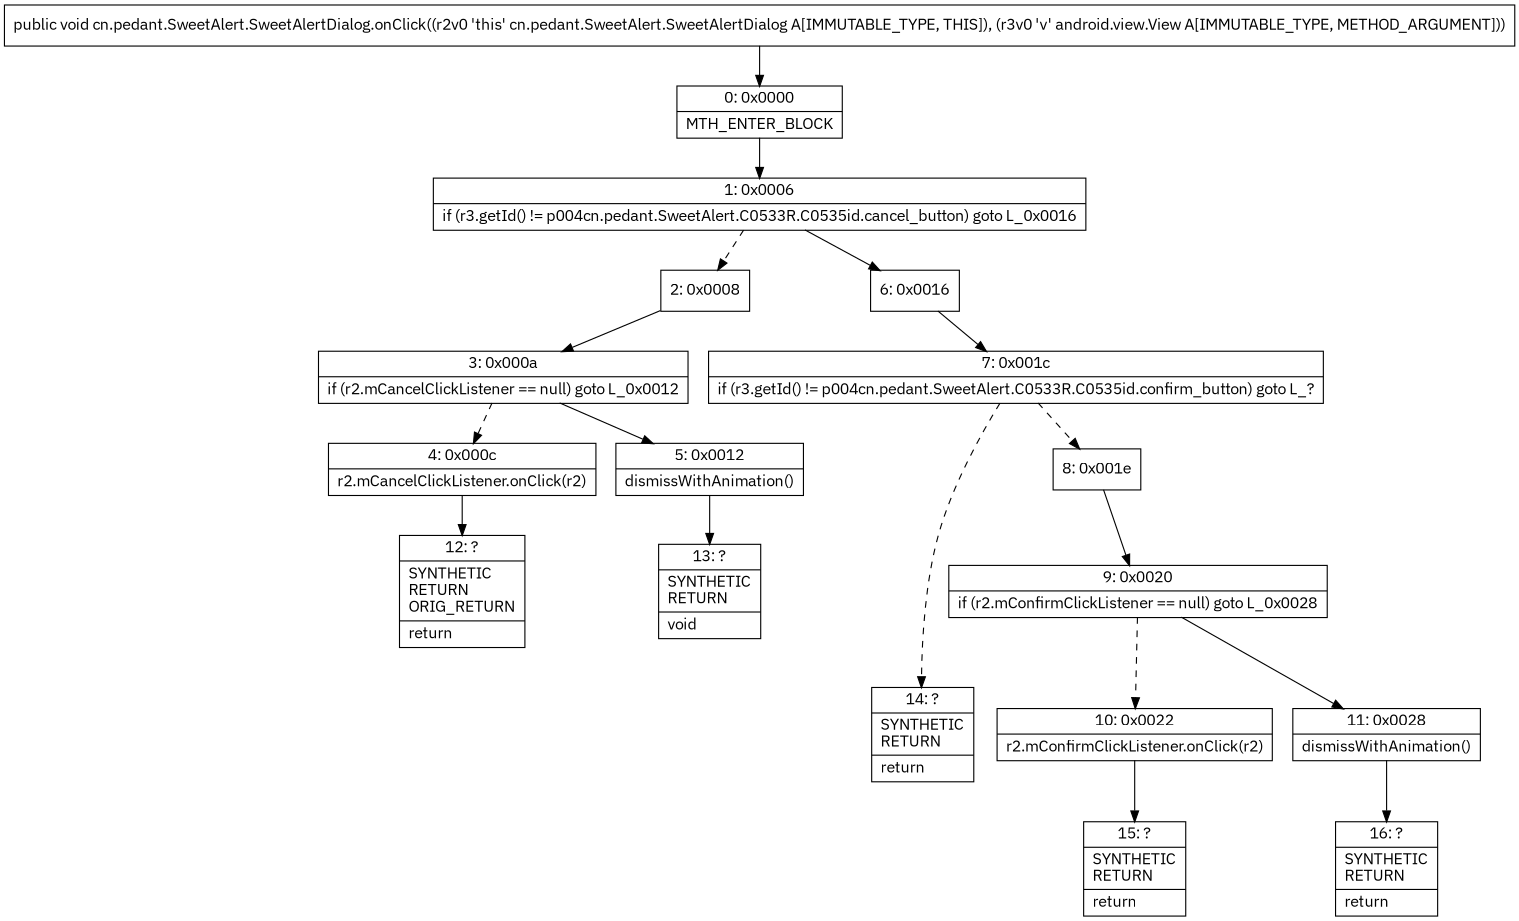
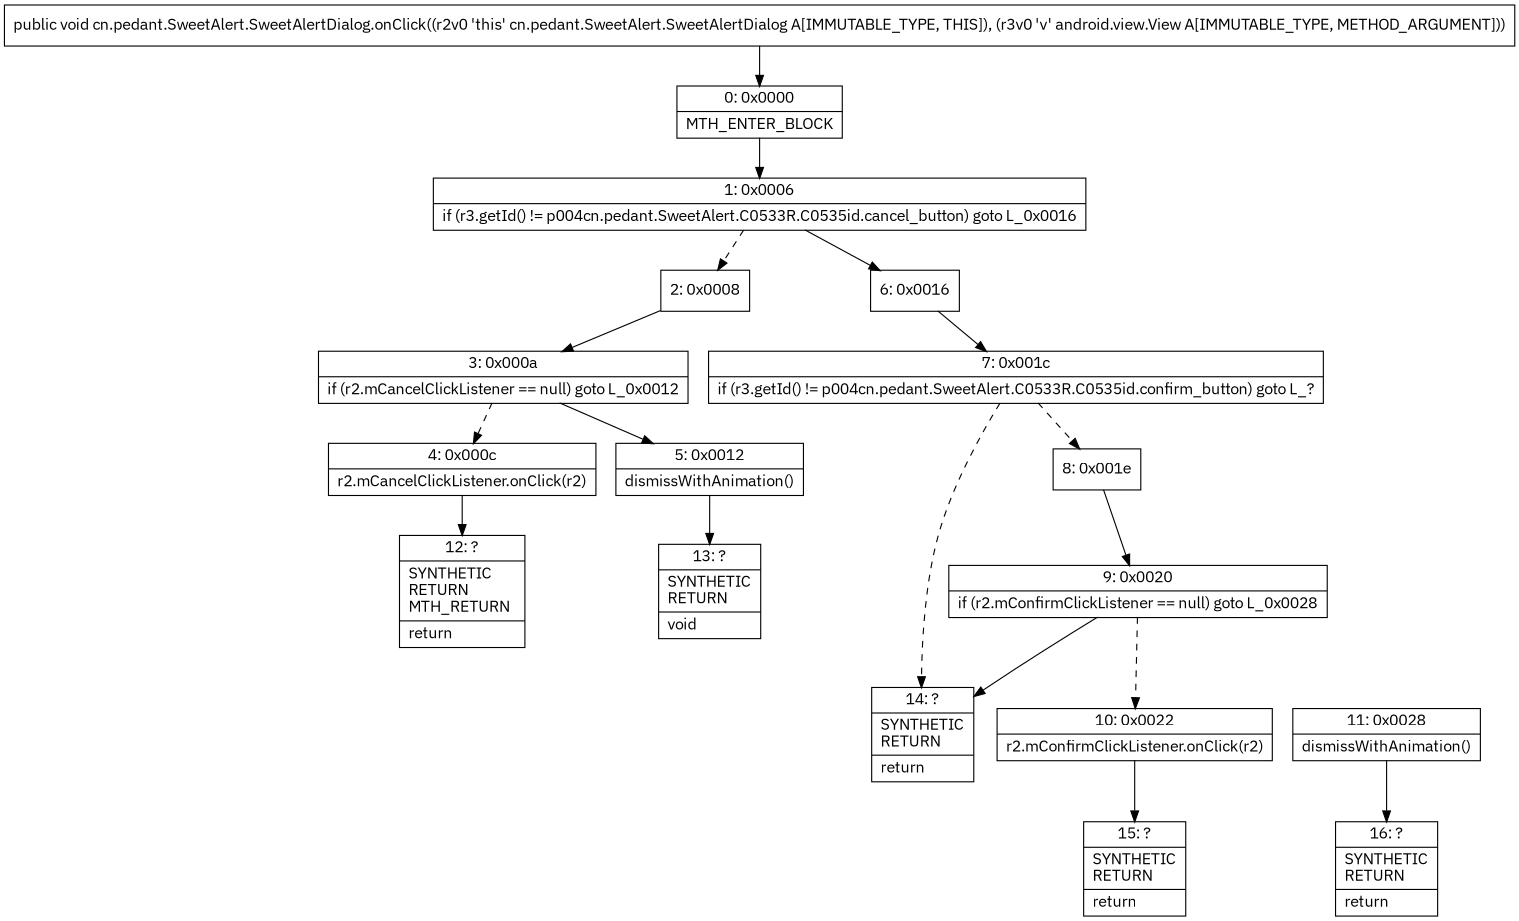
node "12: ?": text "ORIG_RETURN" -> "MTH_RETURN"
edge "9: 0x0020" -> "11: 0x0028": now "9: 0x0020" -> "14: ?"
